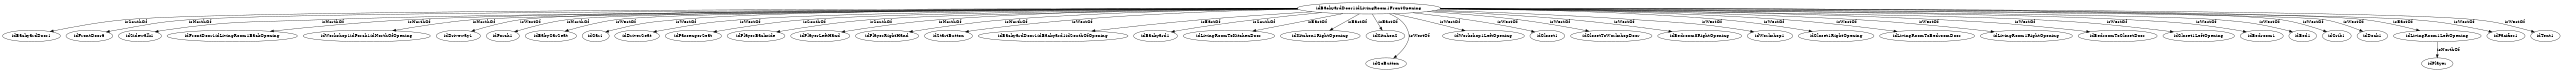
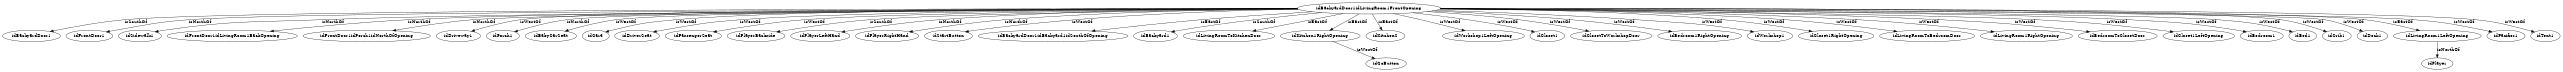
edge "idBackyardDoor1idLivingRoom1FrontOpening" -> "idPassengerSeat": label "isSouthOf" -> "isWestOf"
edge "idBackyardDoor1idLivingRoom1FrontOpening" -> "idGoButton": now "idKitchen1RightOpening" -> "idGoButton"
node "idFrontDoor6": label "idFrontDoor6" -> "idFrontDoor1"
node "idWorkshop1idPorch1idNorthOfOpening": label "idWorkshop1idPorch1idNorthOfOpening" -> "idFrontDoor1idPorch1idNorthOfOpening"
node "idCar1": label "idCar1" -> "idCar3"
node "idBedroom8RightOpening": label "idBedroom8RightOpening" -> "idBedroom1RightOpening"
